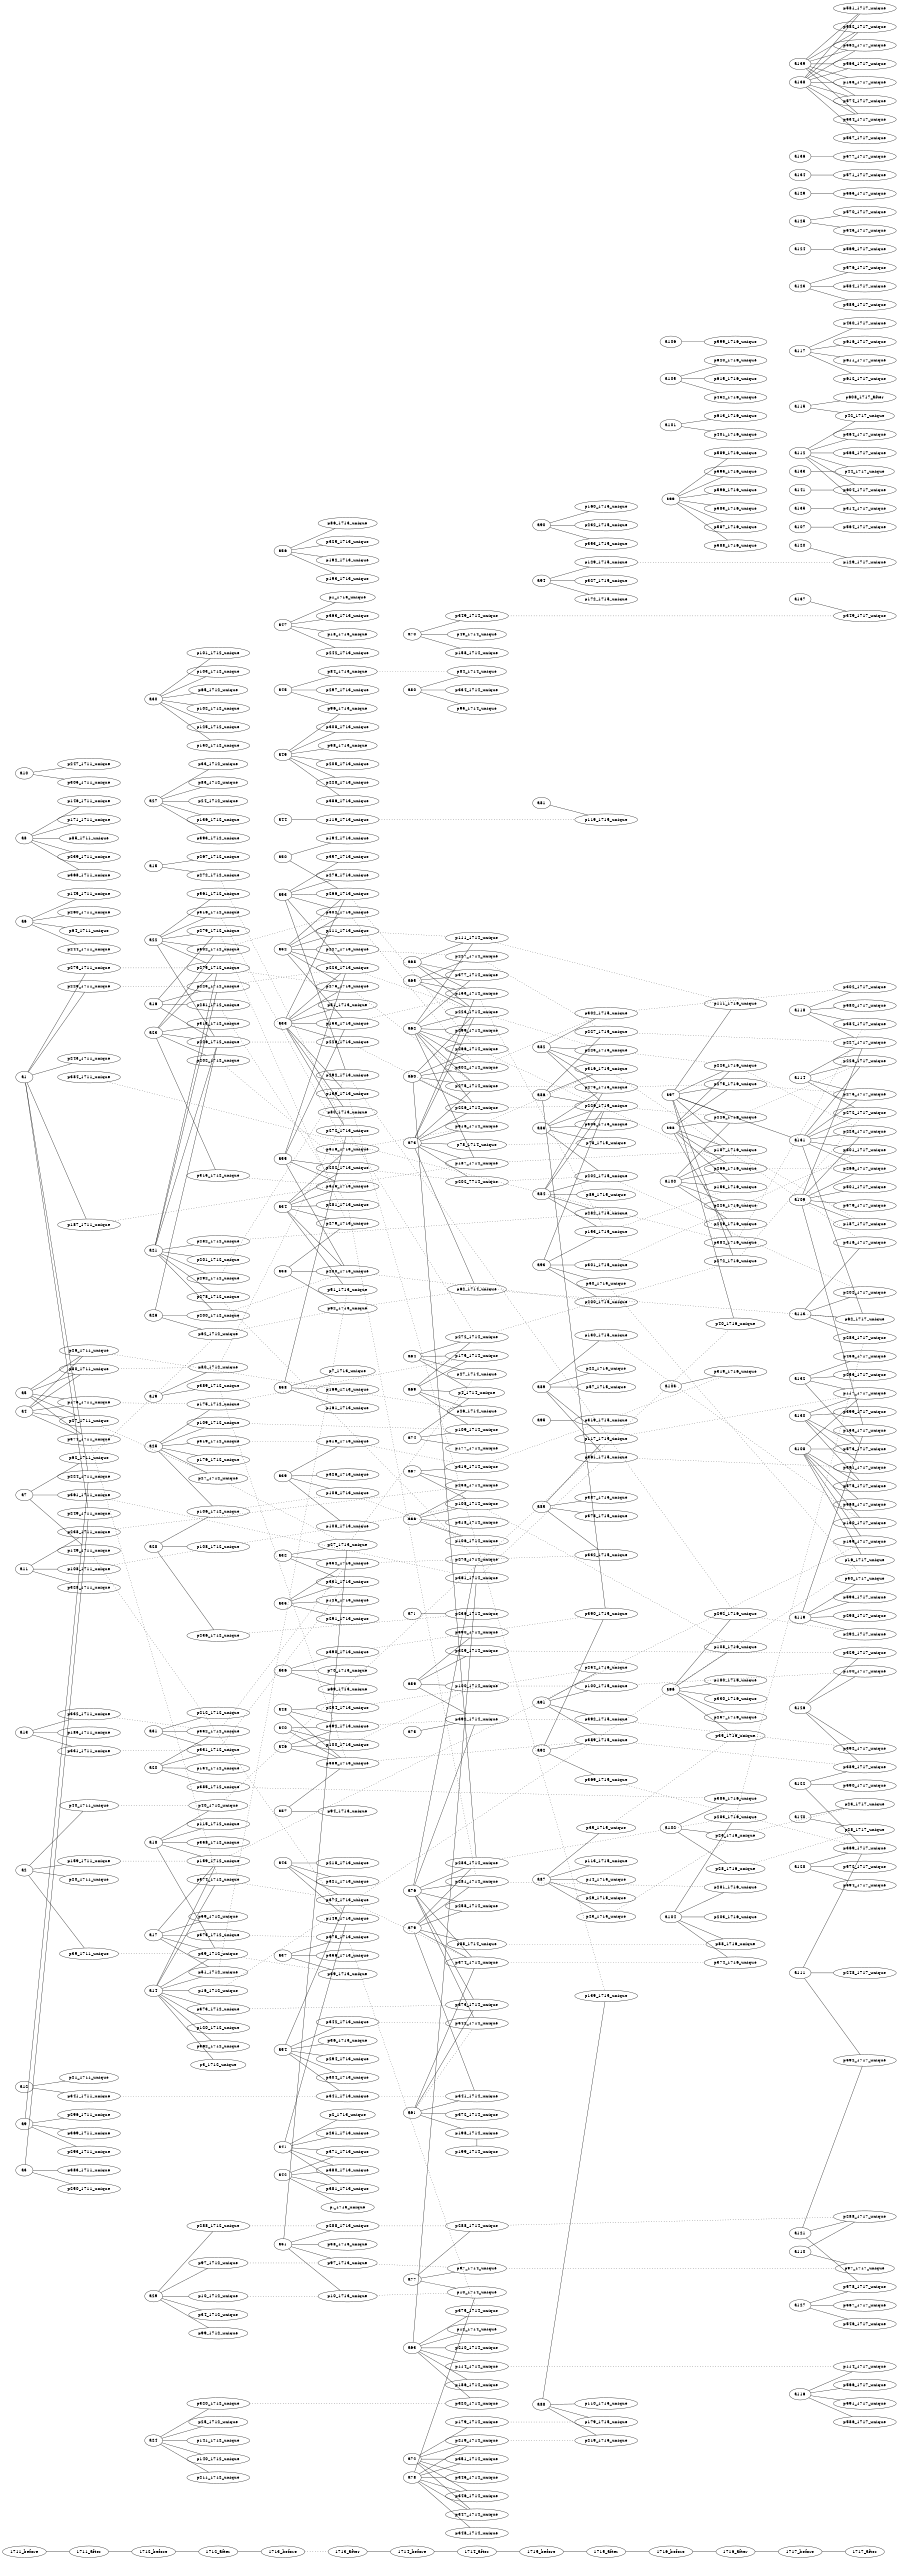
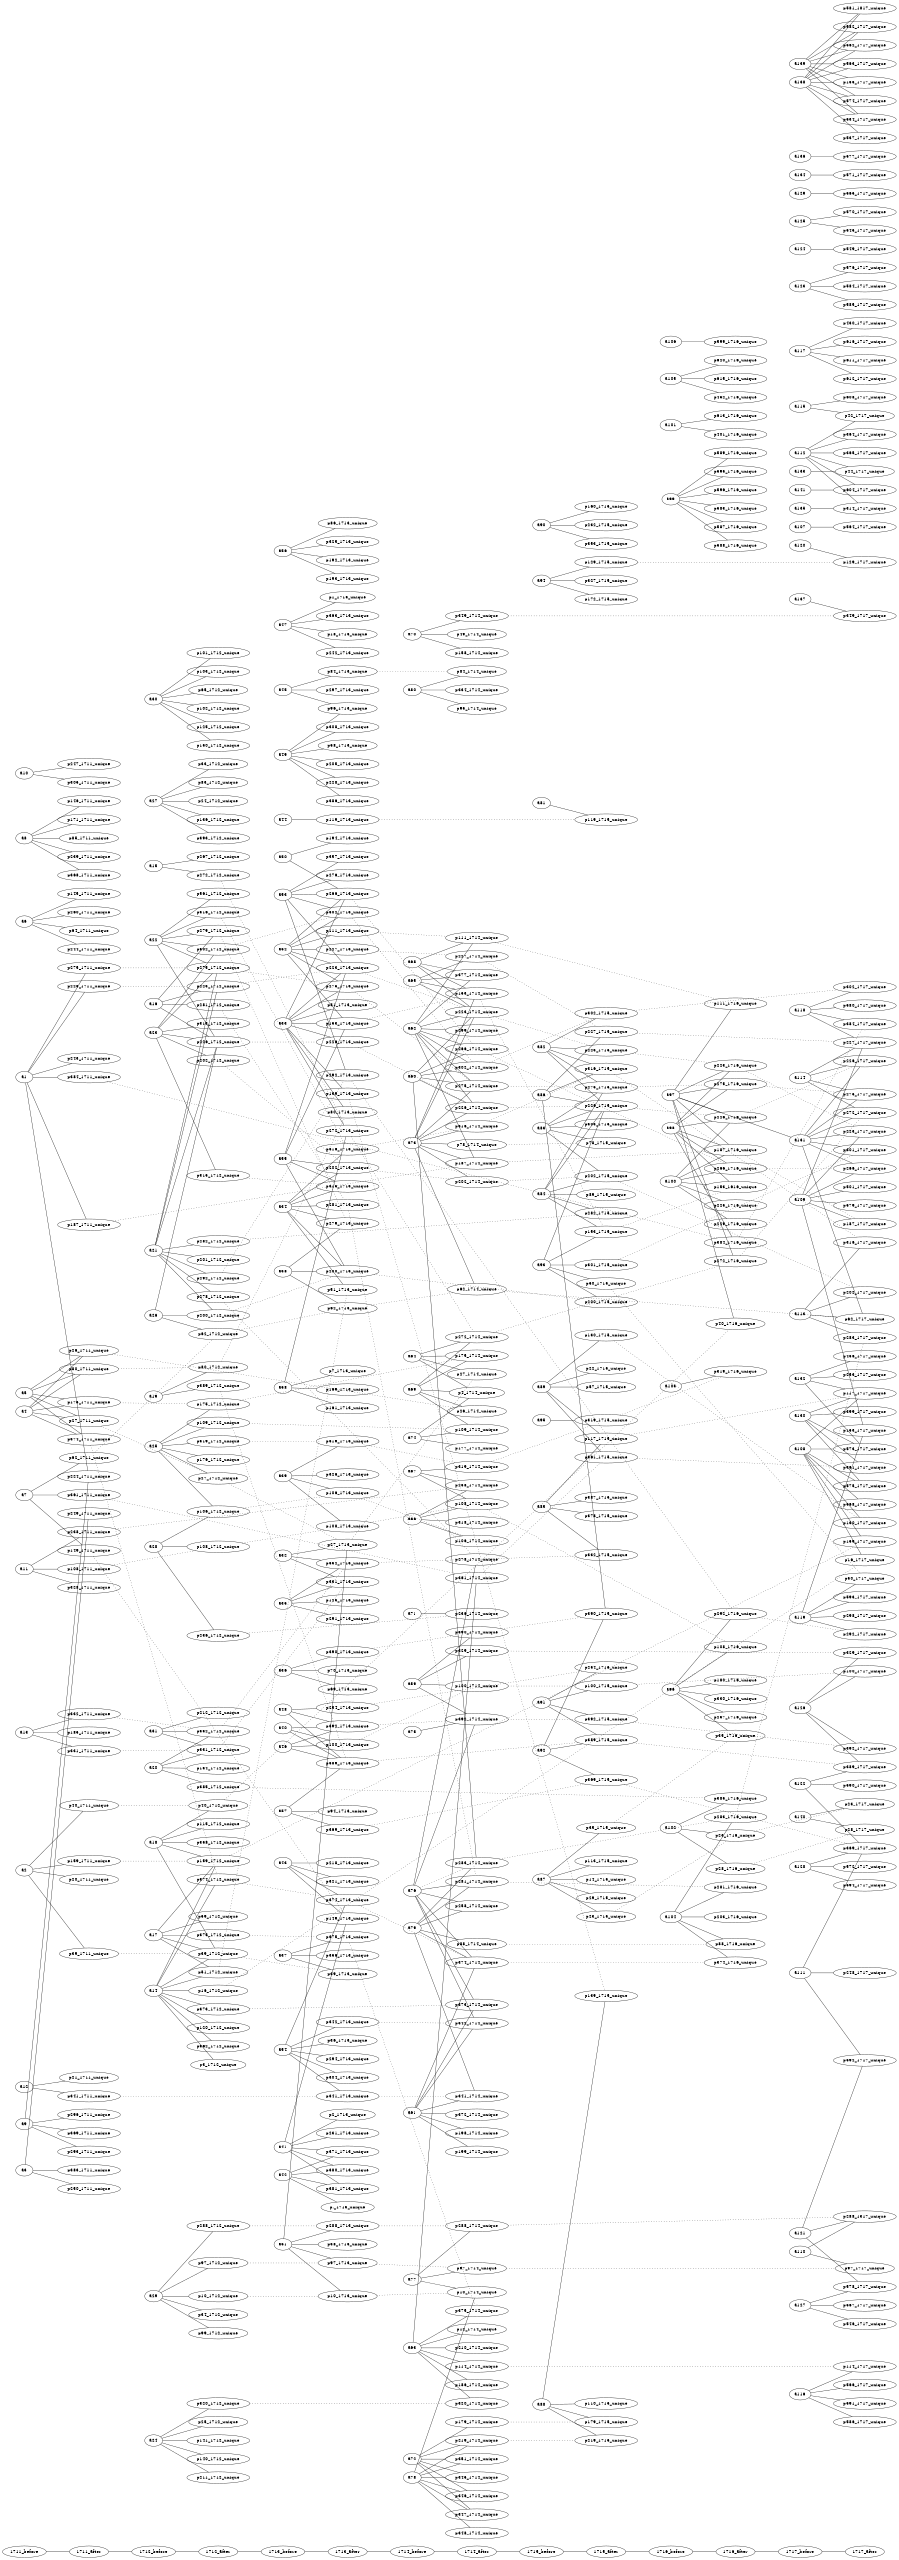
node "p581_1717_unique": label "p581_1717_unique" -> "p581_1817_unique"
node "p569_1717_unique": label "p569_1717_unique" -> "p549_1717_unique"
node "p608_1717_after": label "p608_1717_after" -> "p608_1717_unique"
node "p202_7714_unique": label "p202_7714_unique" -> "p202_1714_unique"
node "p153_1716_unique": label "p153_1716_unique" -> "p153_1616_unique"
edge "a1" -- "p249_1711_unique": now "a1" -- "p384_1711_unique"
node "p369_1713_unique": added
edge "p283_1714_unique" -- "a76": style solid -> dotted
edge "p342_1714_unique" -- "a61": style dotted -> solid
edge "p198_1714_unique" -- "p199_1714_unique": now "a61" -- "p199_1714_unique"
node "p288_1717_unique": label "p288_1717_unique" -> "p288_1317_unique"
edge "1713_before" -- "1713_after": style dotted -> solid
